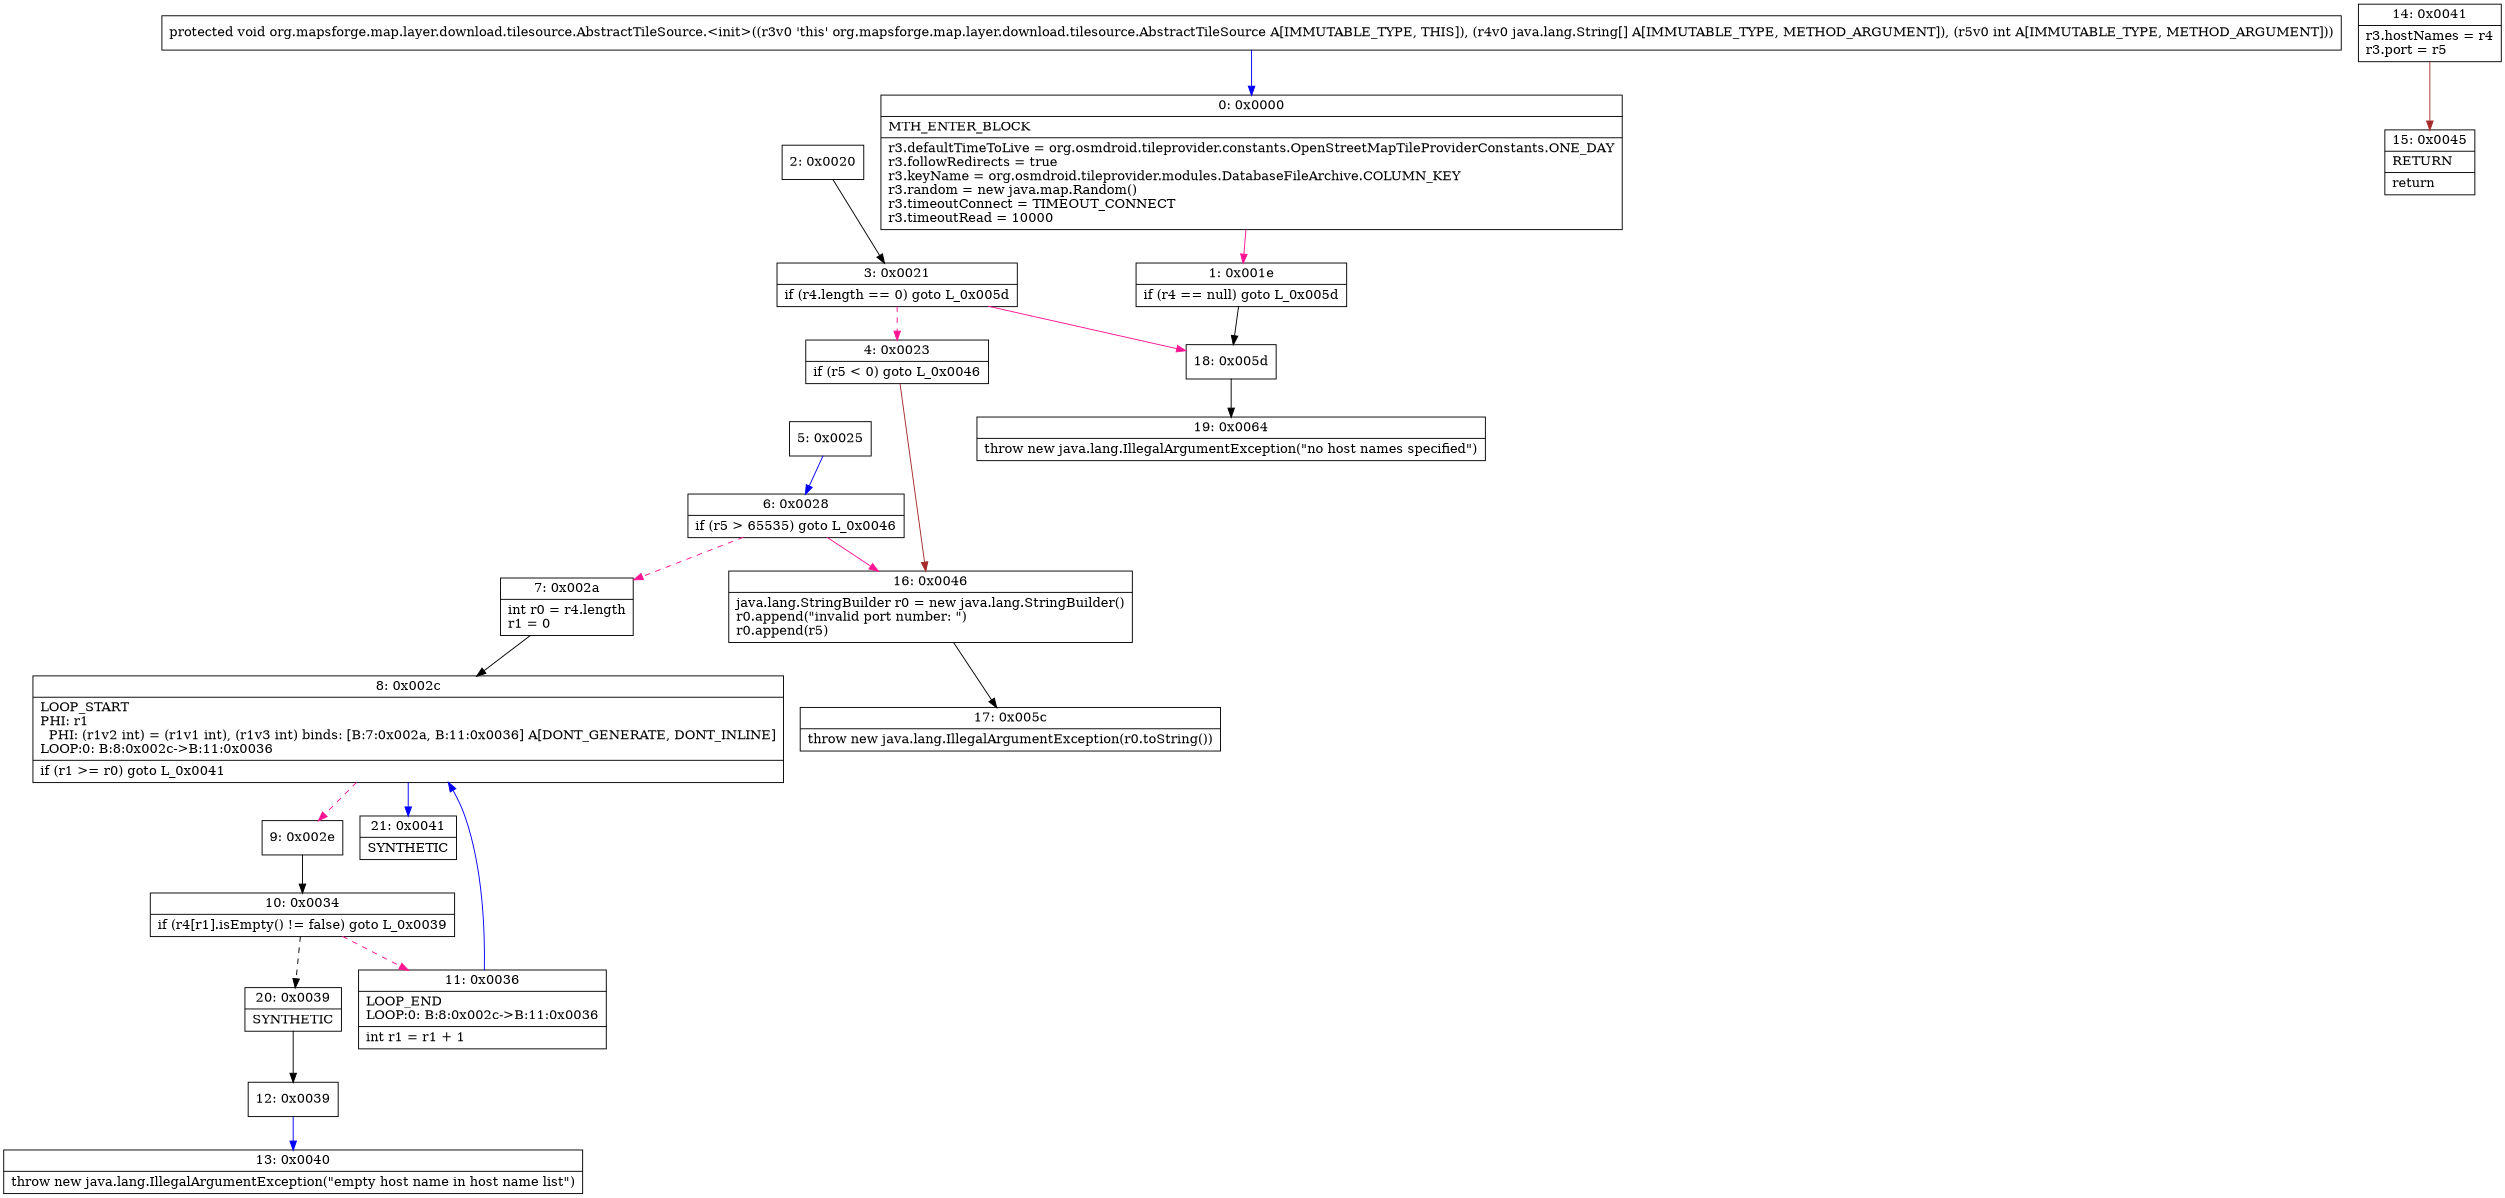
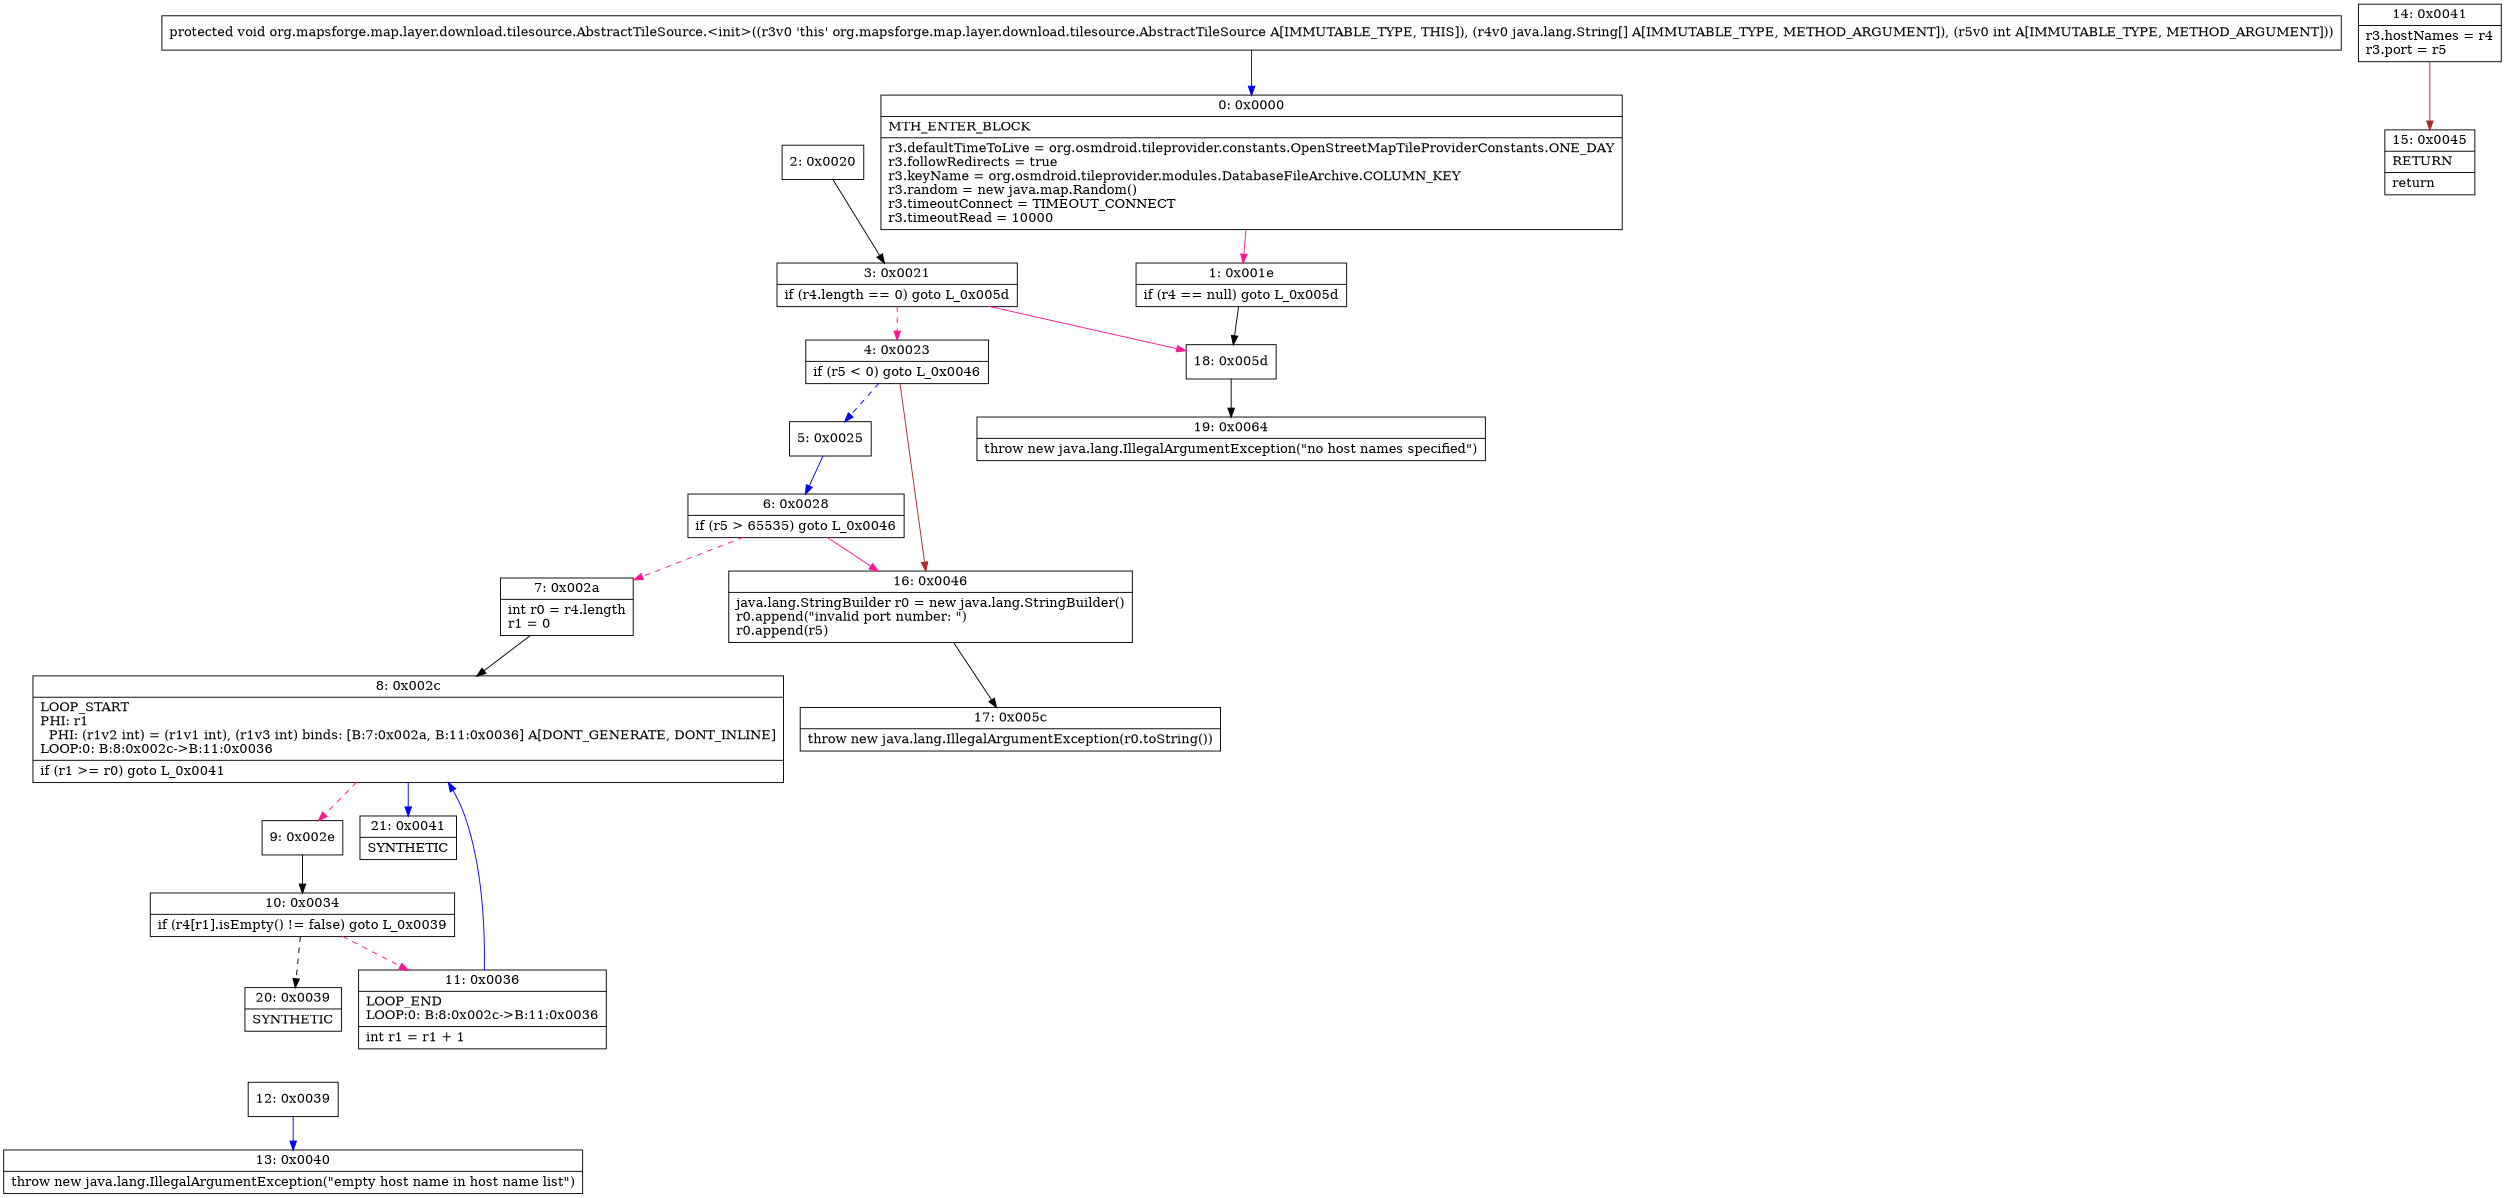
edge "4: 0x0023" -> "5: 0x0025": added
edge "20: 0x0039" -> "12: 0x0039": removed
